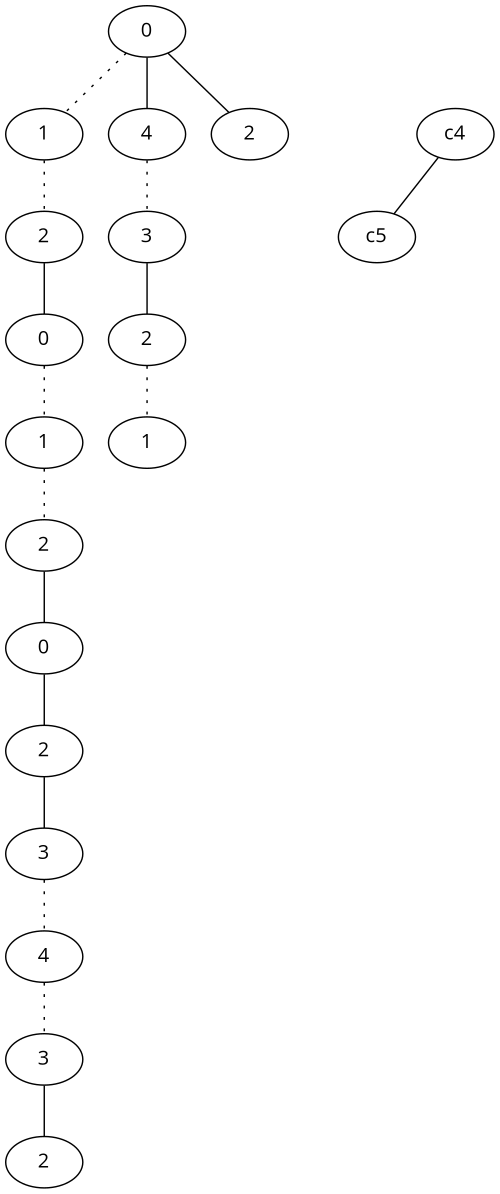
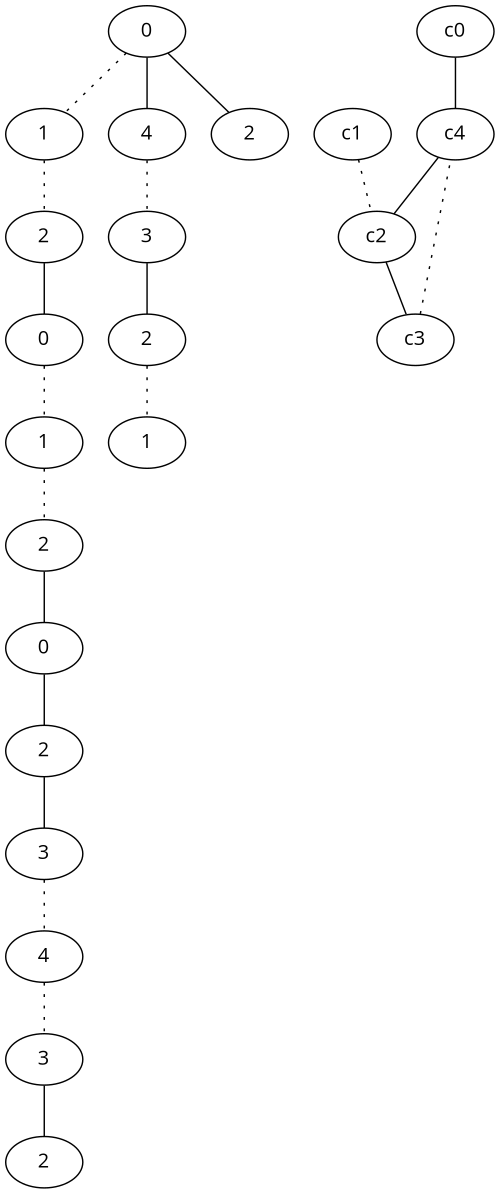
node "c0": added
node "c1": added
node "c5": label "c5" -> "c2"
node "c3": added
